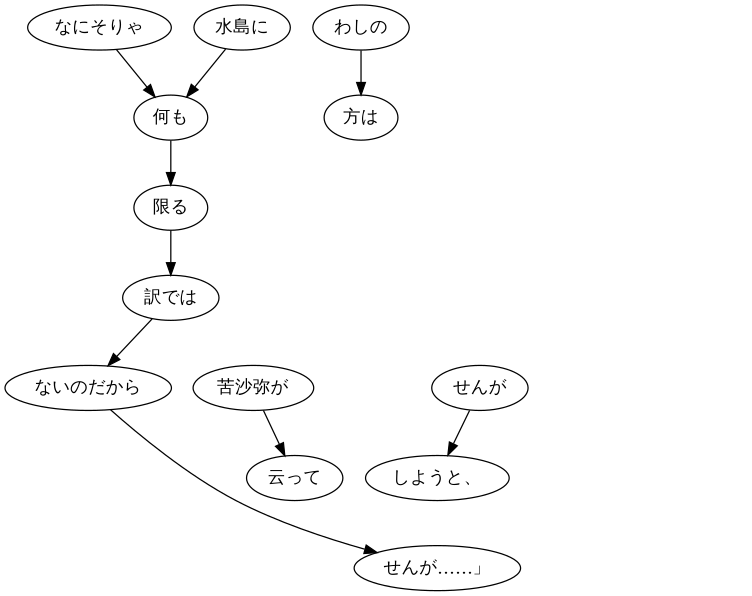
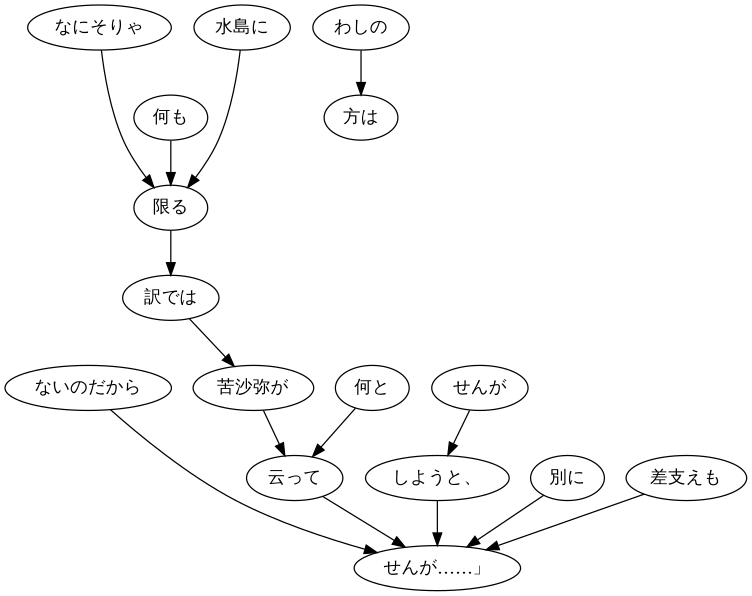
edge "なにそりゃ" -> "何も": now "なにそりゃ" -> "限る"
edge "水島に" -> "何も": now "水島に" -> "限る"
edge "訳では" -> "ないのだから": now "訳では" -> "苦沙弥が"
node "何と": added
node "別に": added
node "差支えも": added
edge "しようと、" -> "せんが……」": added
edge "云って" -> "せんが……」": added
